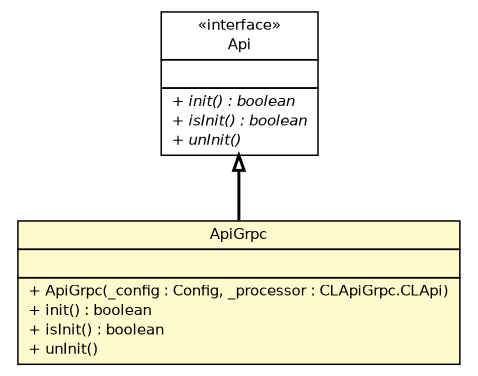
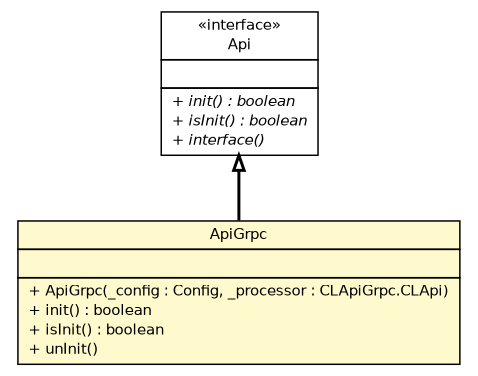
node "Api": text "+ unInit()" -> "+ interface()"
